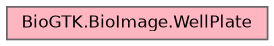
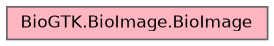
node "BioGTK.BioImage.WellPlate": label "BioGTK.BioImage.WellPlate" -> "BioGTK.BioImage.BioImage"
